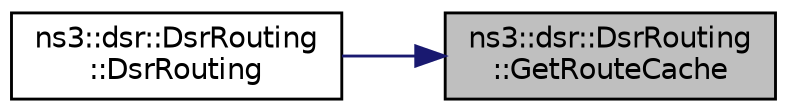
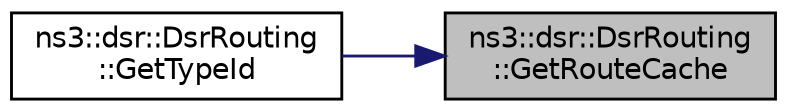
node "ns3::dsr::DsrRouting ::DsrRouting": label "ns3::dsr::DsrRouting ::DsrRouting" -> "ns3::dsr::DsrRouting ::GetTypeId"
